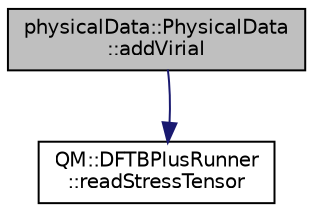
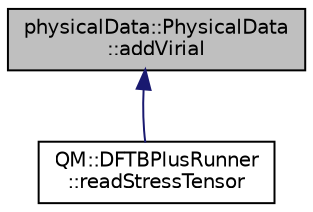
edge "physicalData::PhysicalData ::addVirial" -> "QM::DFTBPlusRunner ::readStressTensor": reversed
